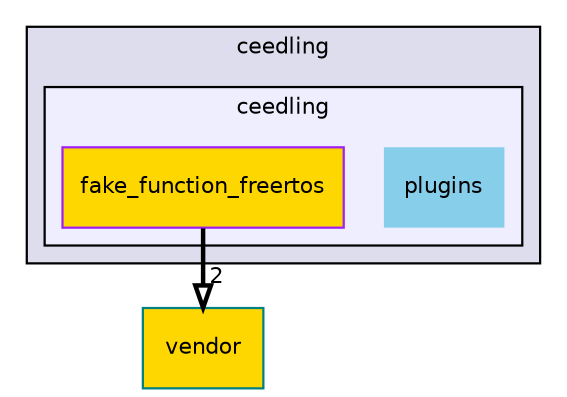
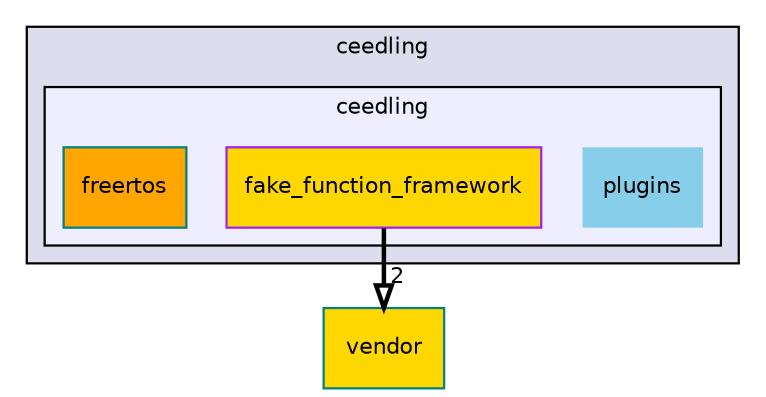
node "freertos": added
node "fake_function_freertos": label "fake_function_freertos" -> "fake_function_framework"
